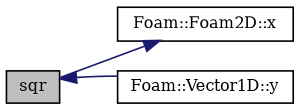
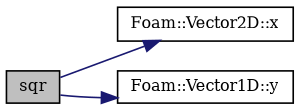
node "Foam::Foam2D::x": label "Foam::Foam2D::x" -> "Foam::Vector2D::x"
edge "Foam::Vector1D::y" -> "sqr": reversed
